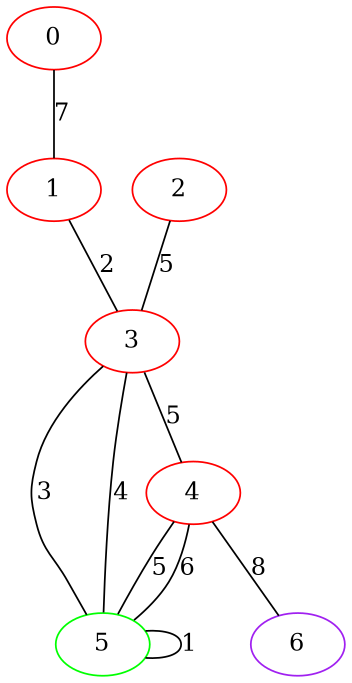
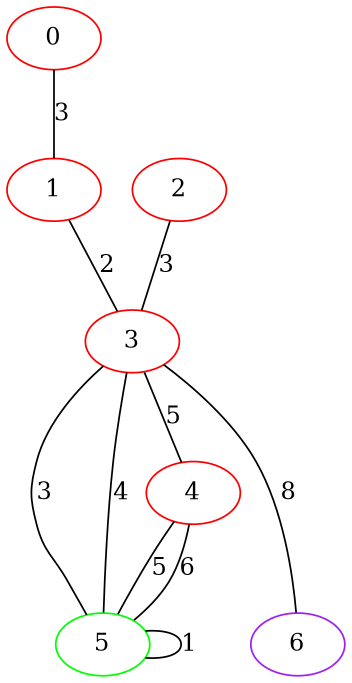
edge "0" -- "1": label "7" -> "3"
edge "2" -- "3": label "5" -> "3"
edge "4" -- "6": now "3" -- "6"
